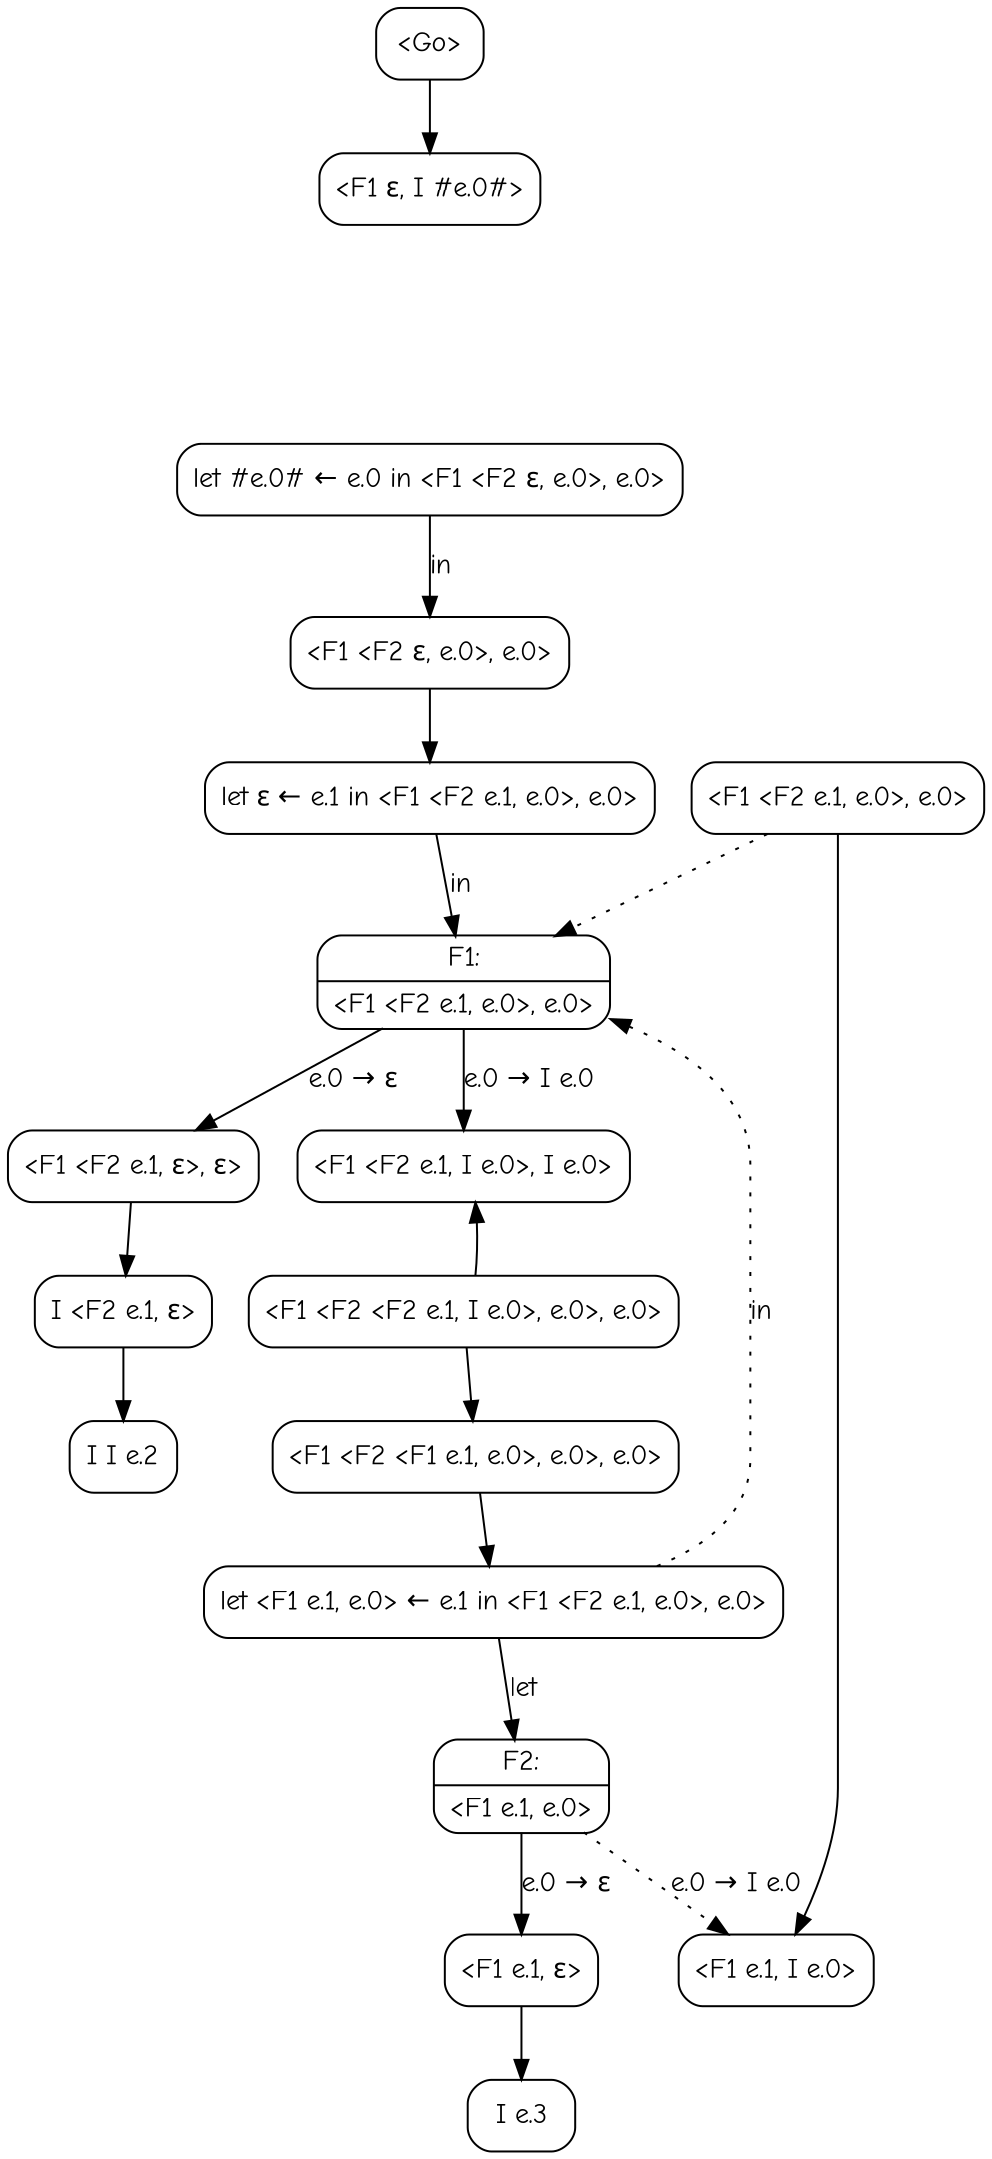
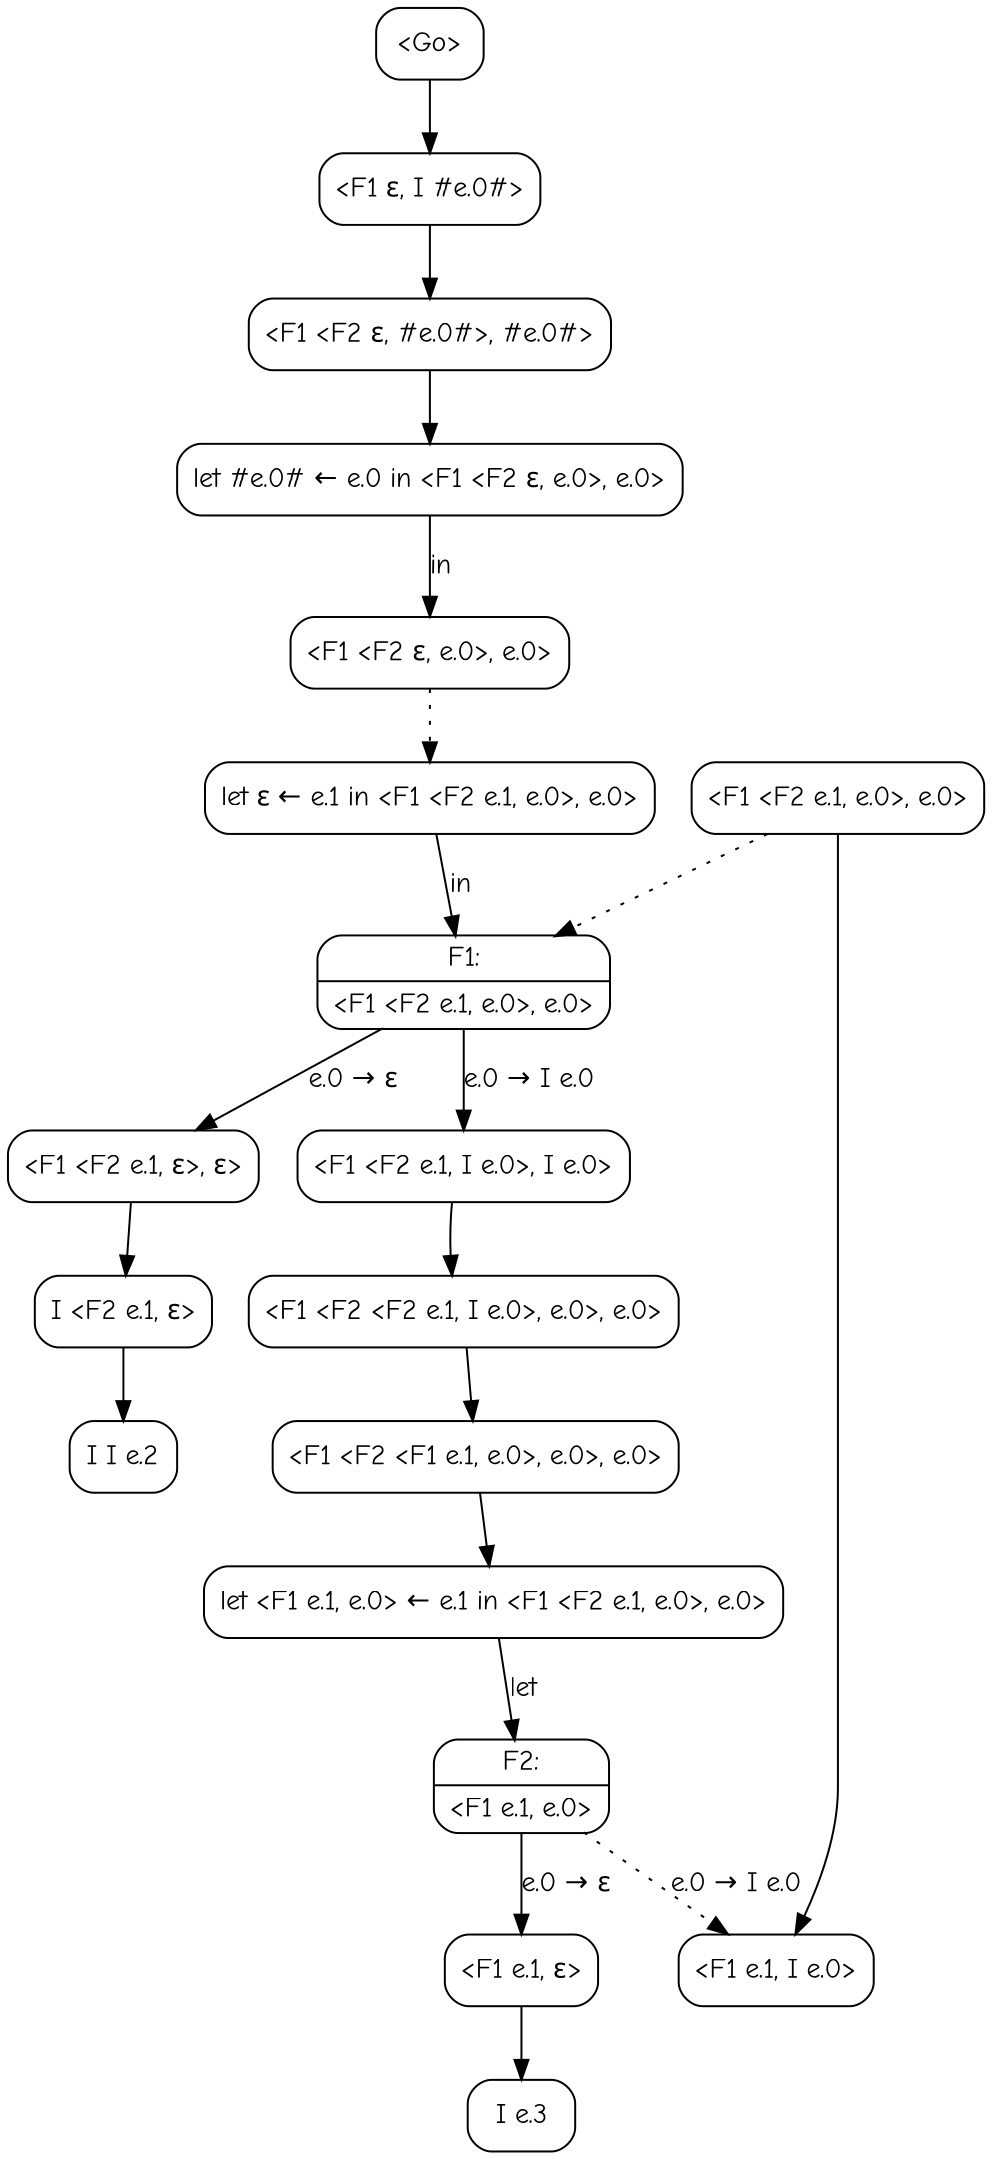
node "<F1 <F2 ε, #e.0#>, #e.0#>": added
edge "<F1 <F2 ε, e.0>, e.0>" -> "let ε ← e.1 in <F1 <F2 e.1, e.0>, e.0>": style solid -> dotted
edge "<F1 <F2 <F2 e.1, I e.0>, e.0>, e.0>" -> "<F1 <F2 e.1, I e.0>, I e.0>": reversed
edge "let <F1 e.1, e.0> ← e.1 in <F1 <F2 e.1, e.0>, e.0>" -> "F1:": removed, label "in"
